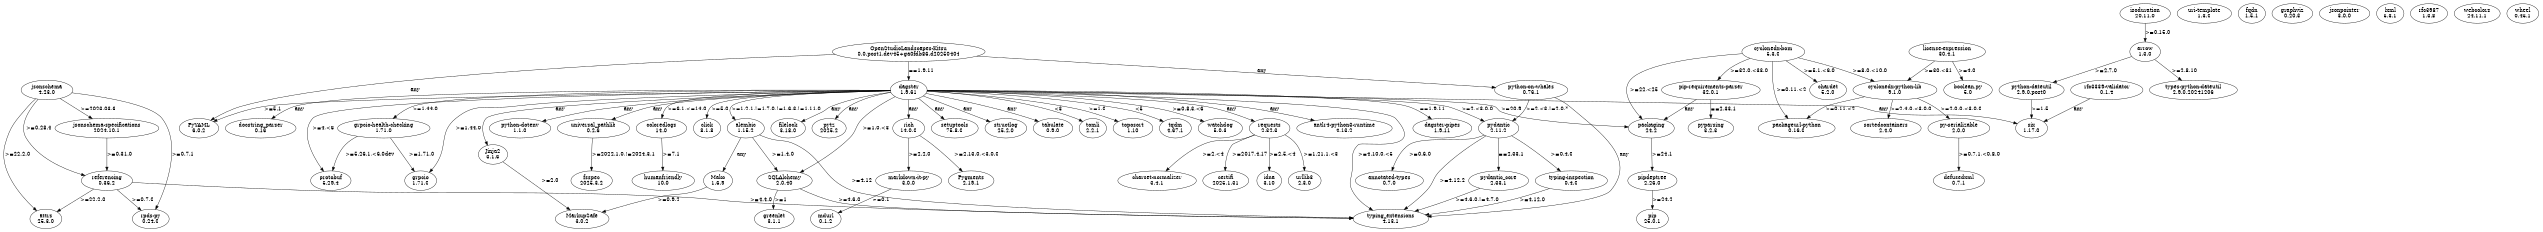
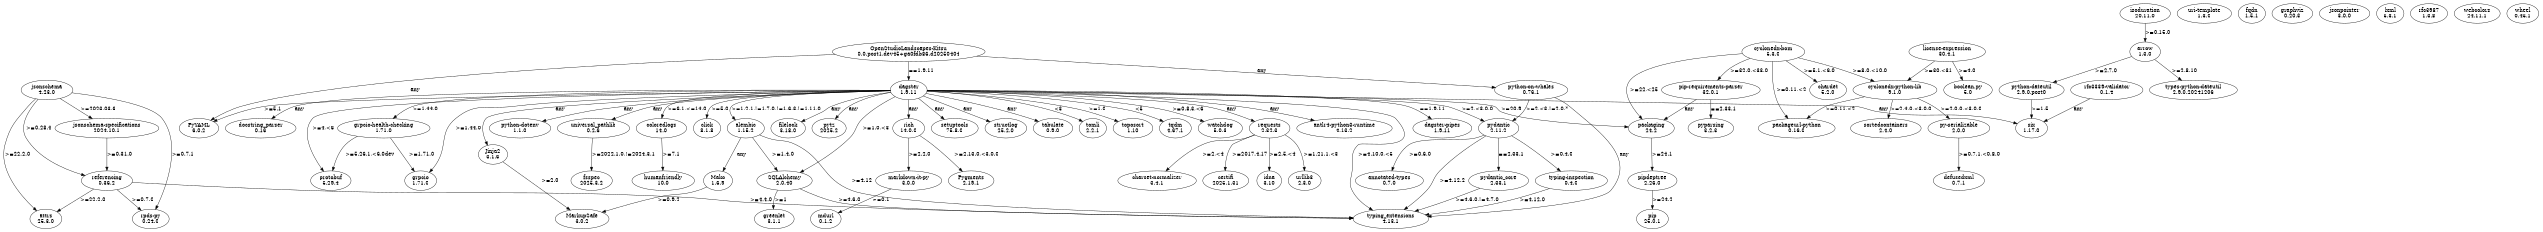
node "dagster 1.9.61": label "dagster 1.9.61" -> "dagster 1.9.11"
